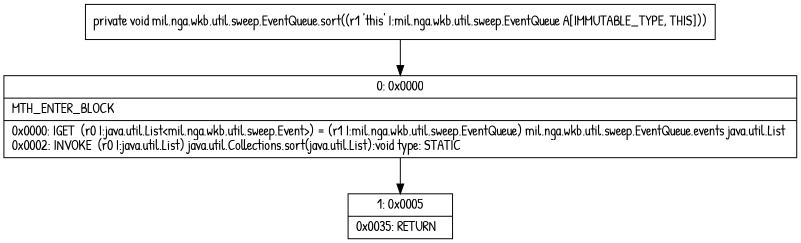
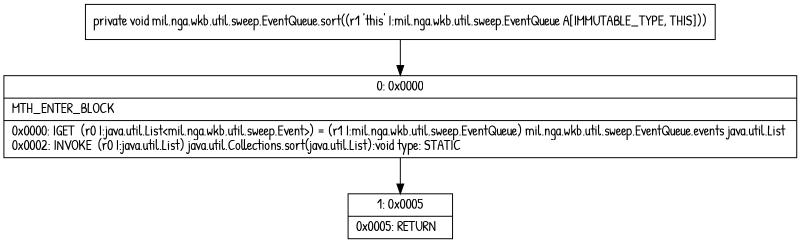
node "1: 0x0005": text "0x0035: RETURN" -> "0x0005: RETURN"
